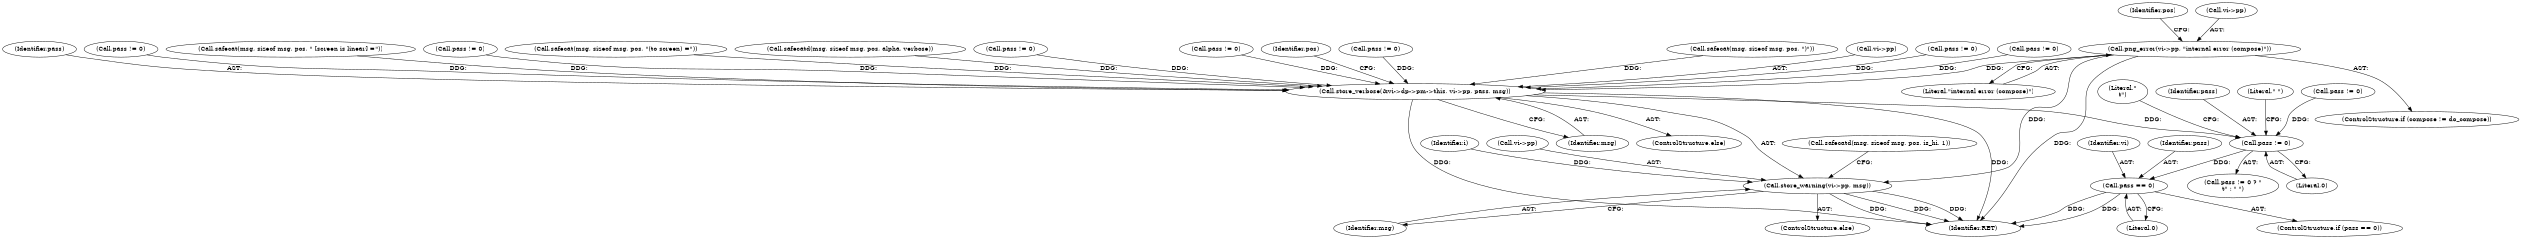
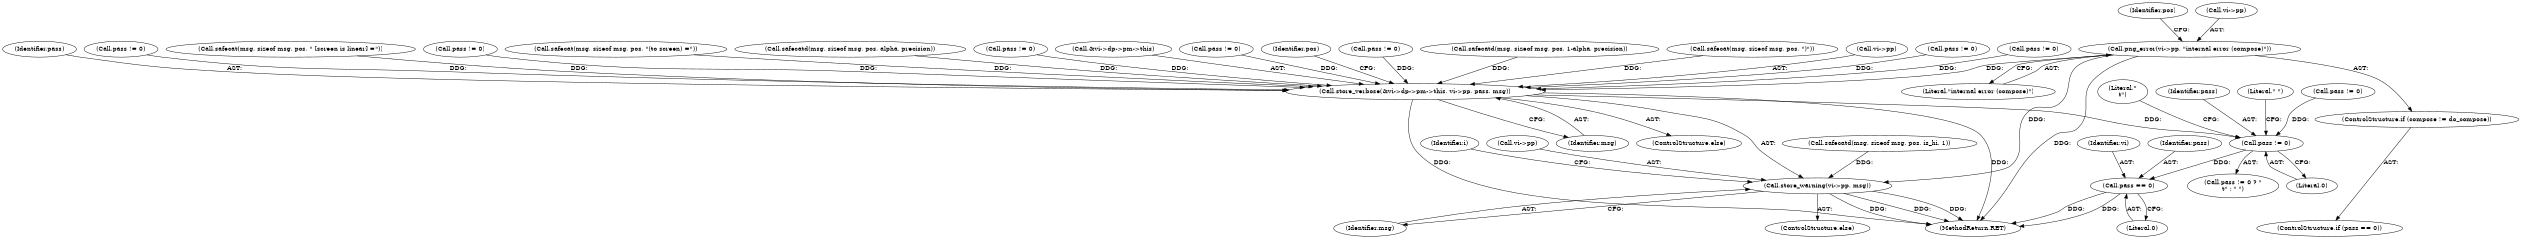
node "(Call,safecatd(msg, sizeof msg, pos, alpha, verbose))": label "(Call,safecatd(msg, sizeof msg, pos, alpha, verbose))" -> "(Call,safecatd(msg, sizeof msg, pos, alpha, precision))"
node "(Call,&vi->dp->pm->this)": added
node "(Call,safecatd(msg, sizeof msg, pos, 1-alpha, precision))": added
edge "(Identifier,i)" -> "(Call,store_warning(vi->pp, msg))": label "DDG: " -> "CFG: "
edge "(Call,safecatd(msg, sizeof msg, pos, is_hi, 1))" -> "(Call,store_warning(vi->pp, msg))": label "CFG: " -> "DDG: "
edge "(Call,pass == 0)" -> "(ControlStructure,if (pass == 0))": now "(ControlStructure,if (compose != do_compose))" -> "(ControlStructure,if (pass == 0))"
node "(Identifier,RET)": label "(Identifier,RET)" -> "(MethodReturn,RET)"
